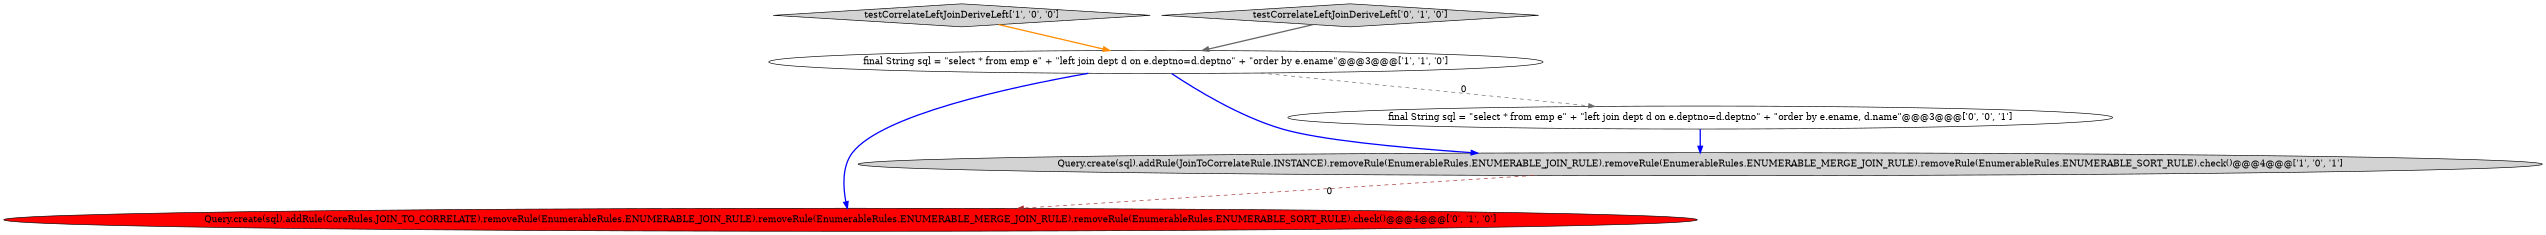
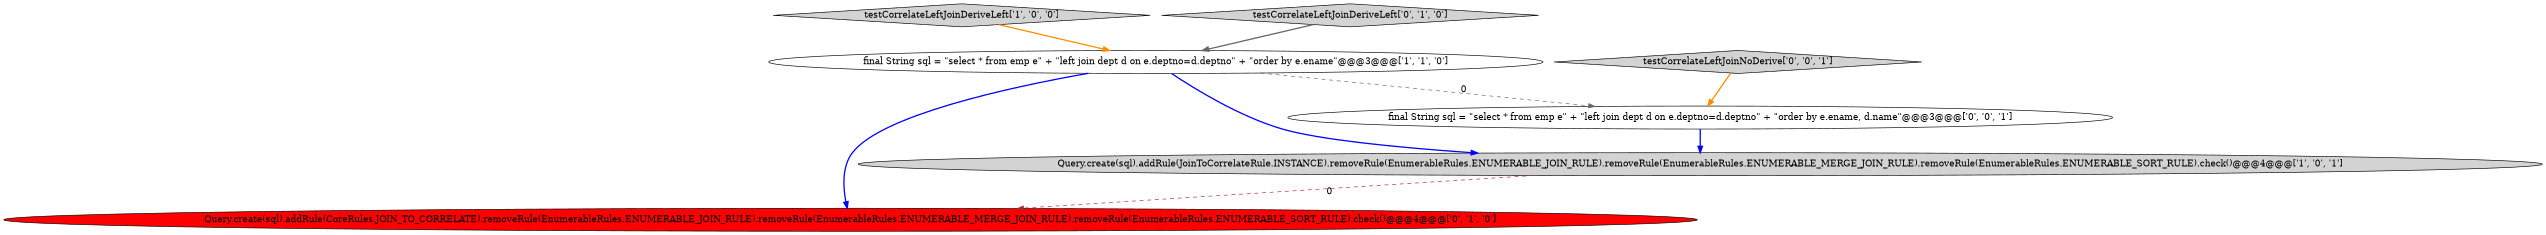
node "testCorrelateLeftJoinNoDerive['0', '0', '1']": added
